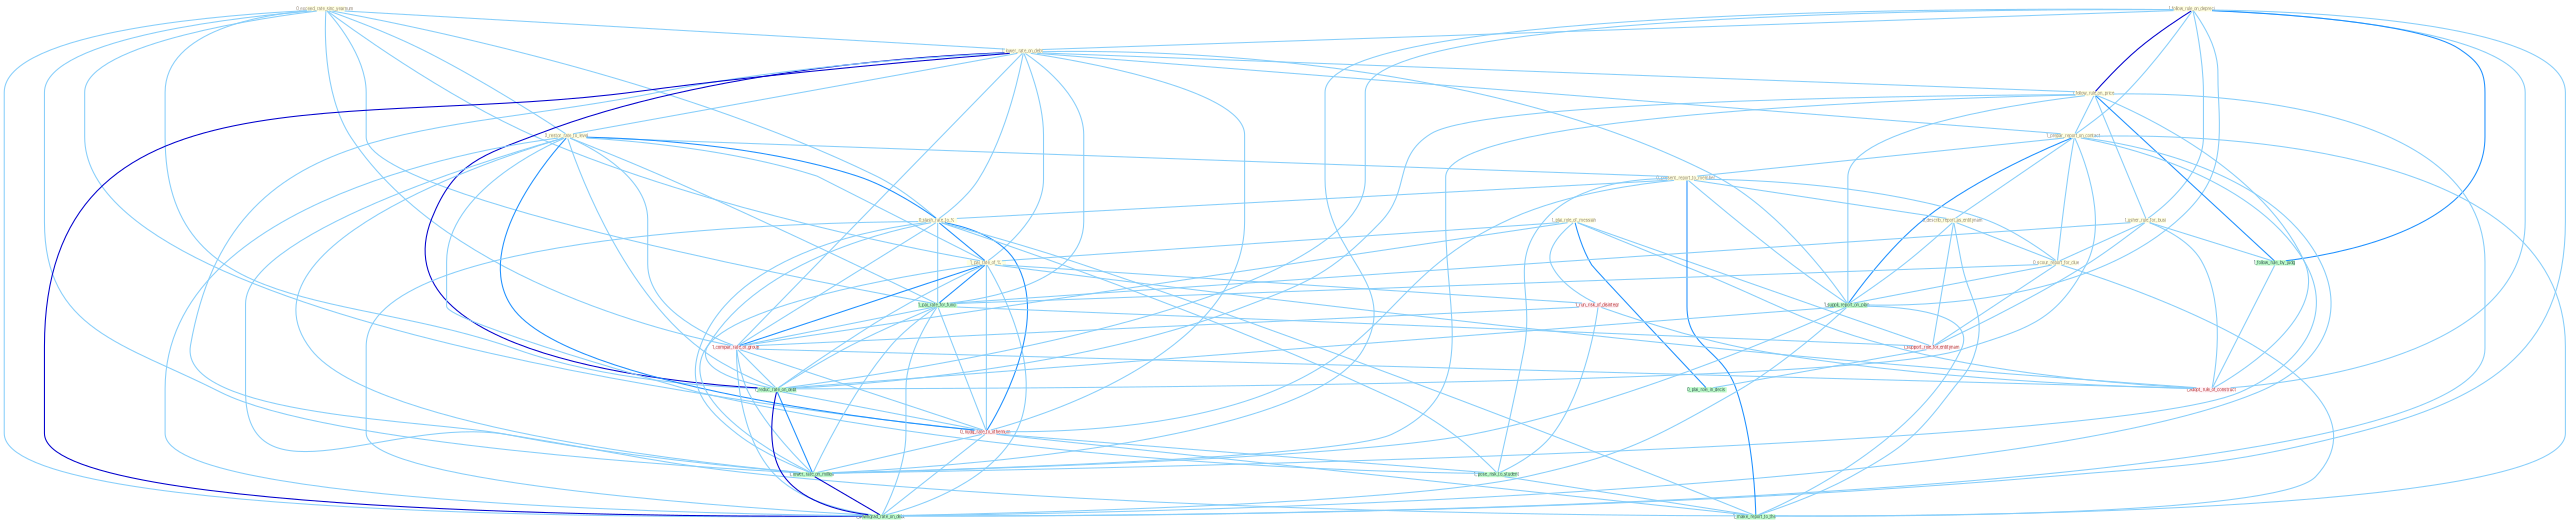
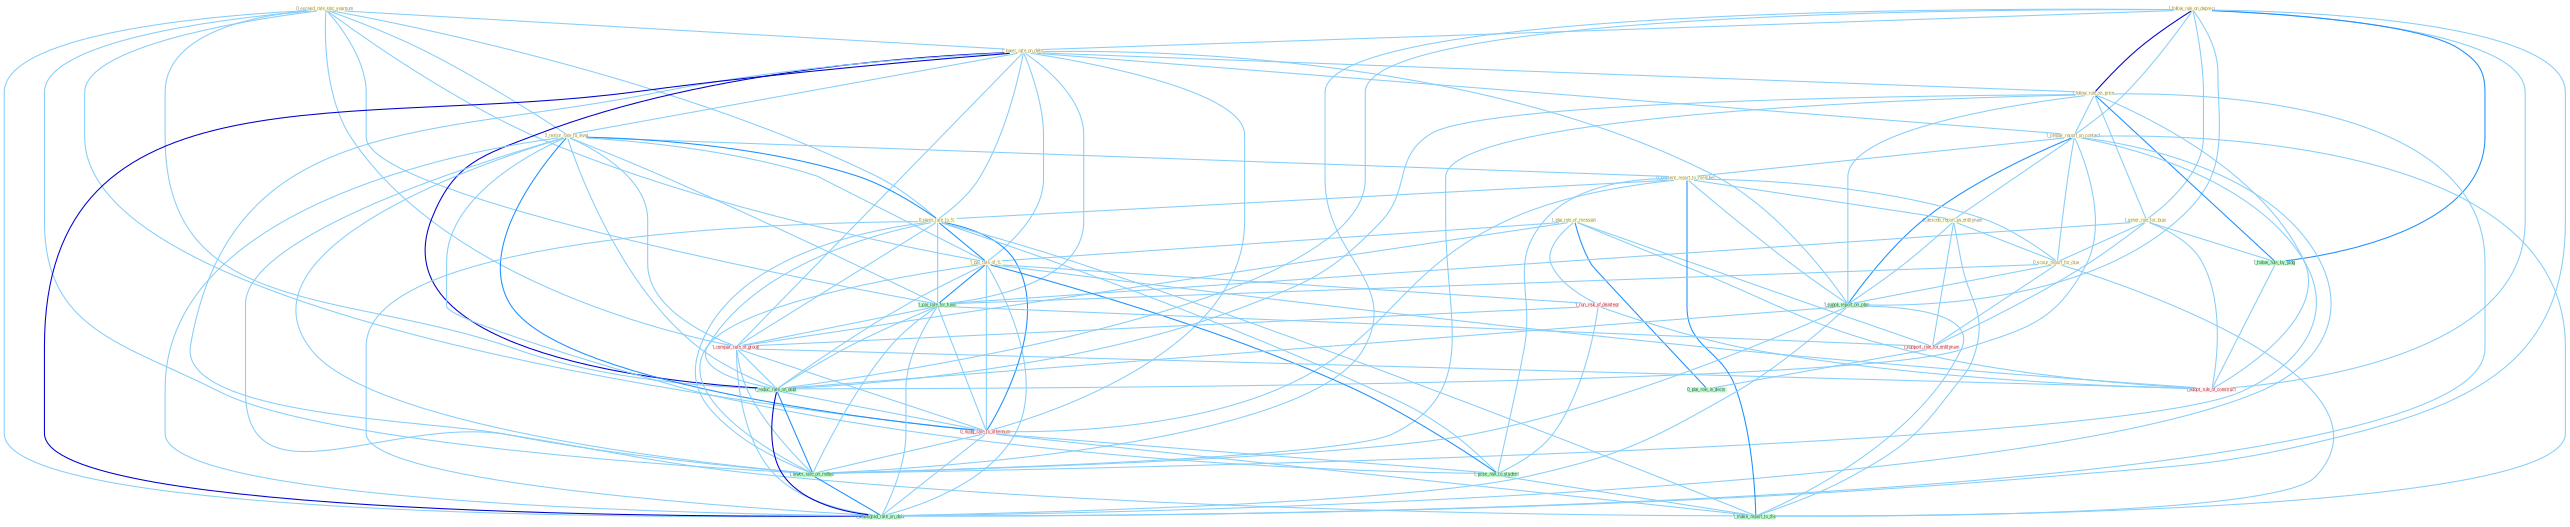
edge "1_pai_rate_of_%" -- "1_compar_rate_of_group": now "1_pai_rate_of_%" -- "1_pose_risk_to_student"
edge "1_lower_rate_on_million" -- "1_downgrad_rate_on_debt": color #0000cd -> #1e90ff
